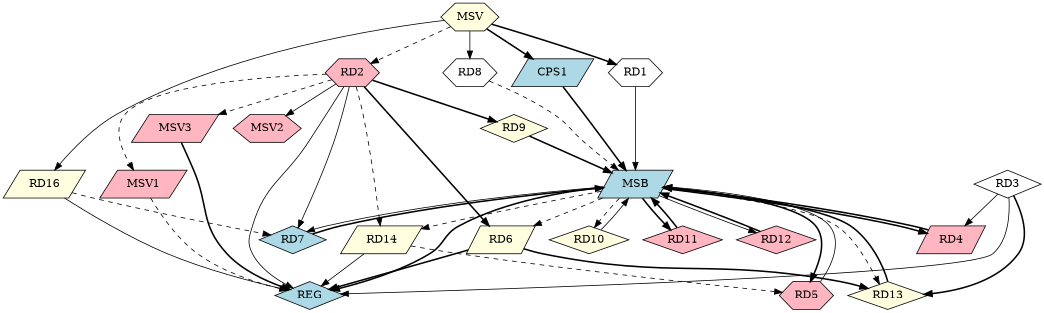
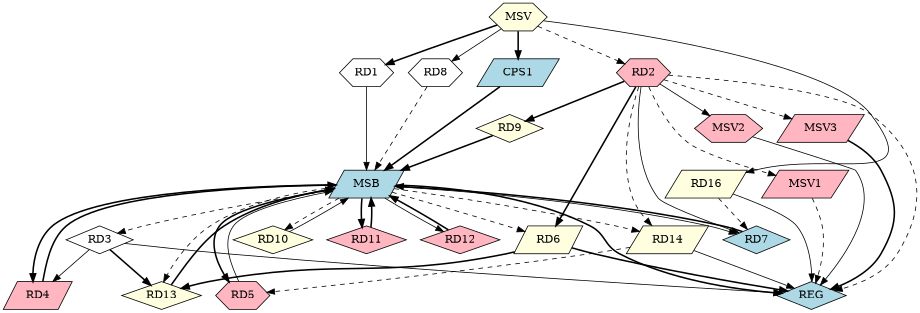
edge "MSV2" -> "REG": added
edge "RD2" -> "REG": style solid -> dashed
edge "MSB" -> "RD3": added
